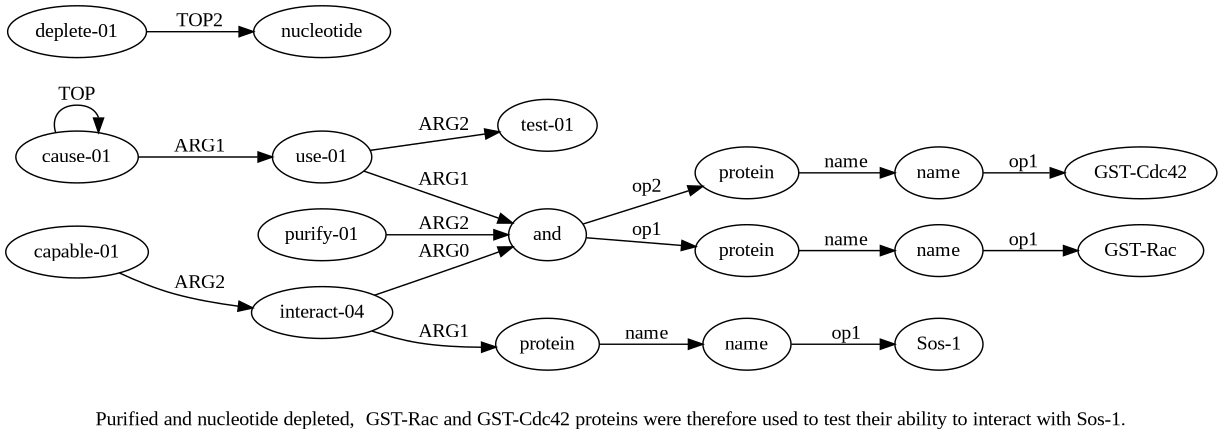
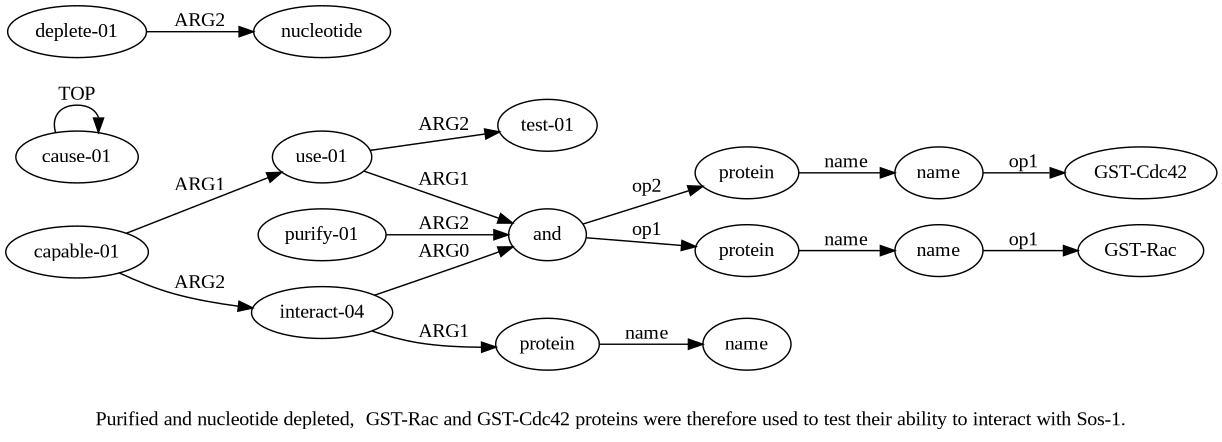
edge "deplete-01" -> "nucleotide": label "TOP2" -> "ARG2"
edge "cause-01" -> "use-01": now "capable-01" -> "use-01"
node "Sos-1": removed
